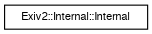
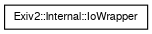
node "Exiv2::Internal::Internal": label "Exiv2::Internal::Internal" -> "Exiv2::Internal::IoWrapper"
